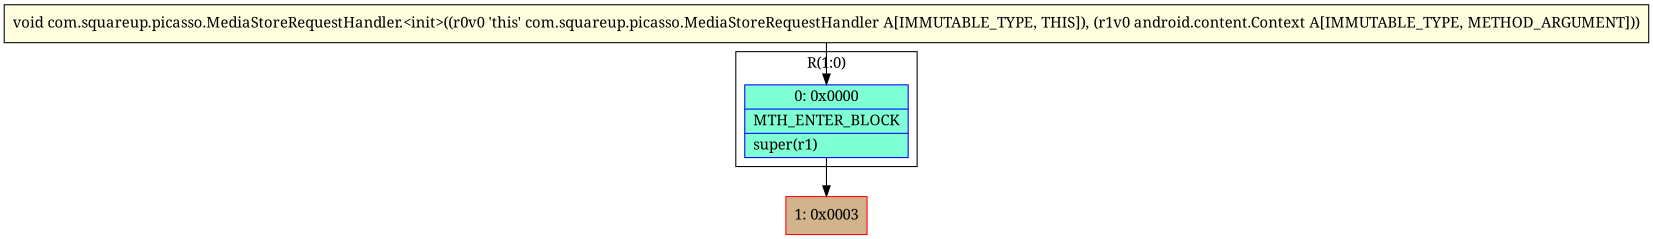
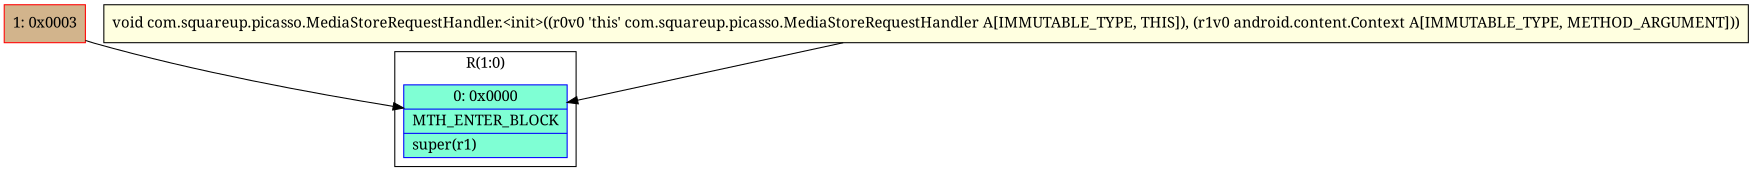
edge "0: 0x0000" -> "1: 0x0003": reversed
